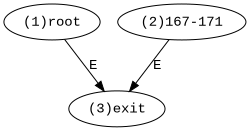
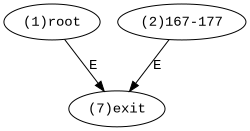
node "(2)167-171": label "(2)167-171" -> "(2)167-177"
node "(3)exit": label "(3)exit" -> "(7)exit"
